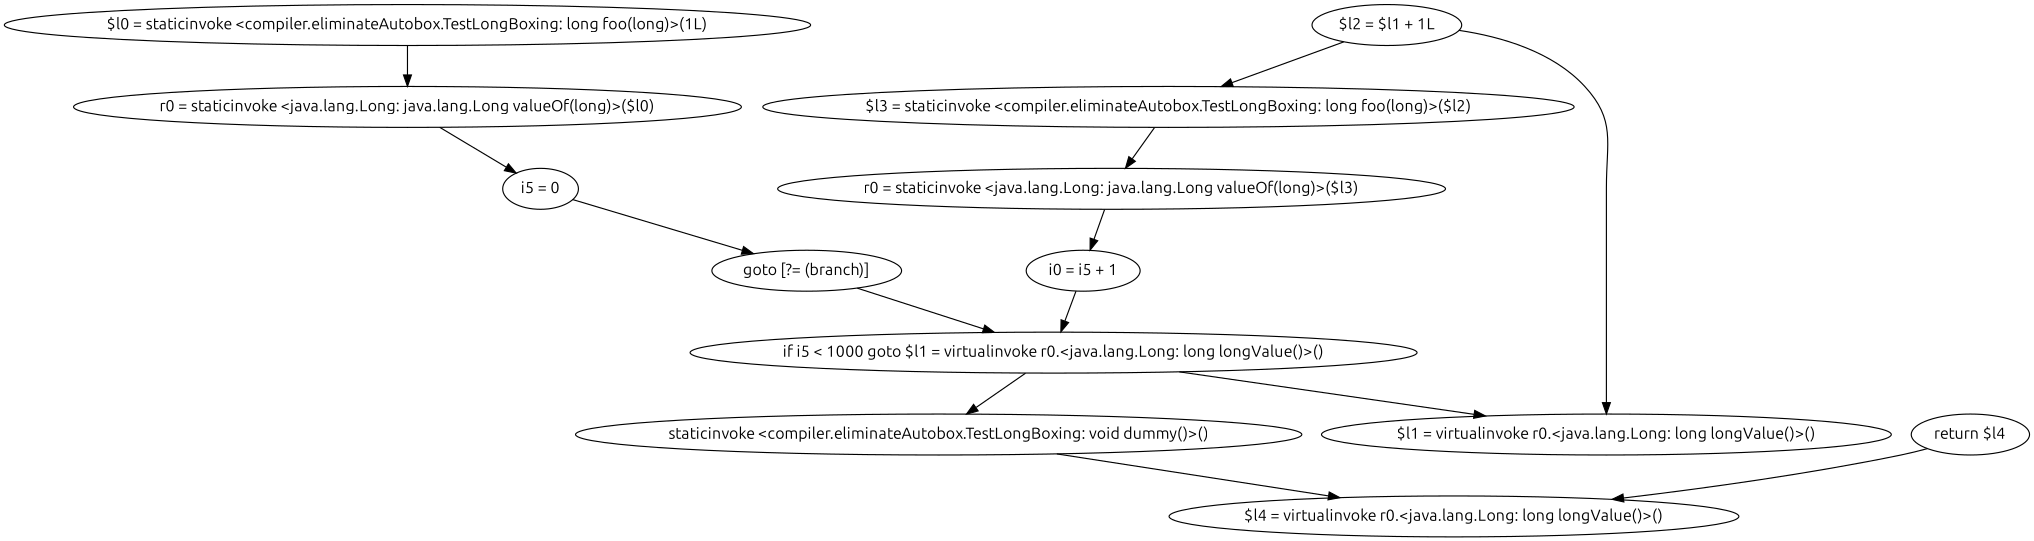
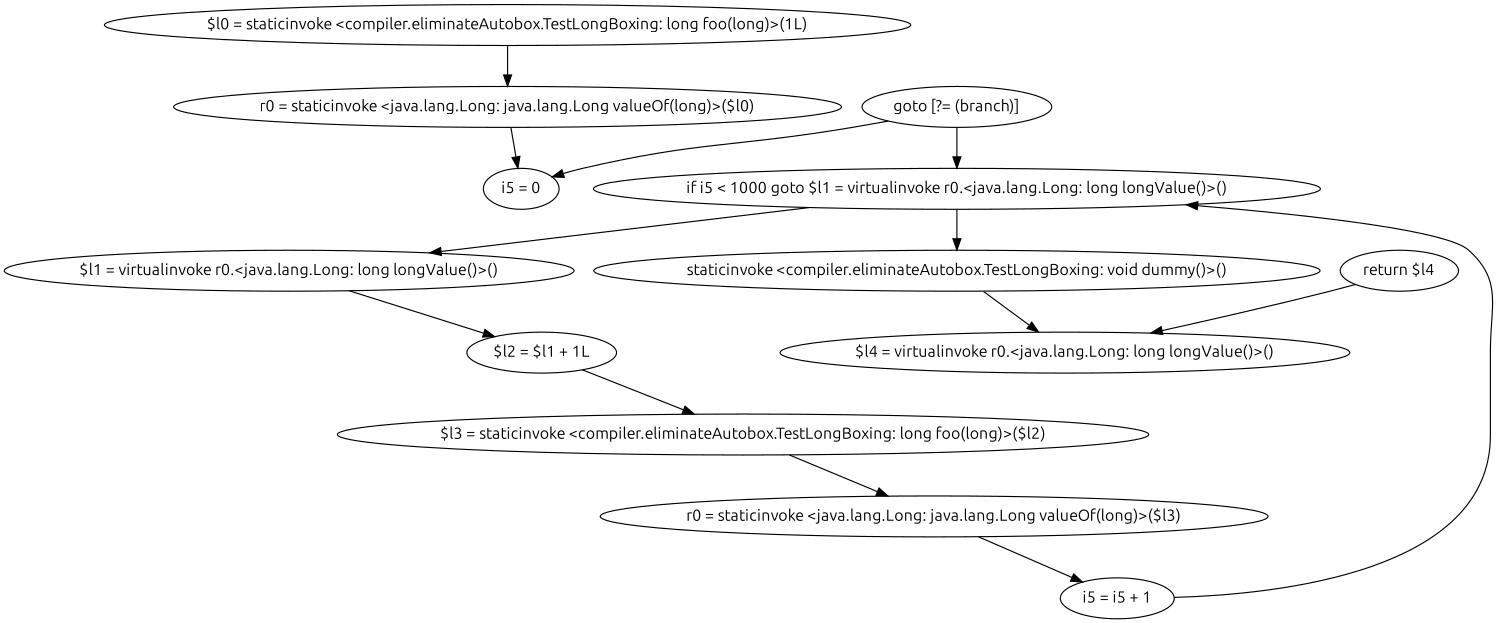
edge "$l2 = $l1 + 1L" -> "$l1 = virtualinvoke r0.<java.lang.Long: long longValue()>()": reversed
edge "i5 = 0" -> "goto [?= (branch)]": reversed
node "i0 = i5 + 1": label "i0 = i5 + 1" -> "i5 = i5 + 1"
